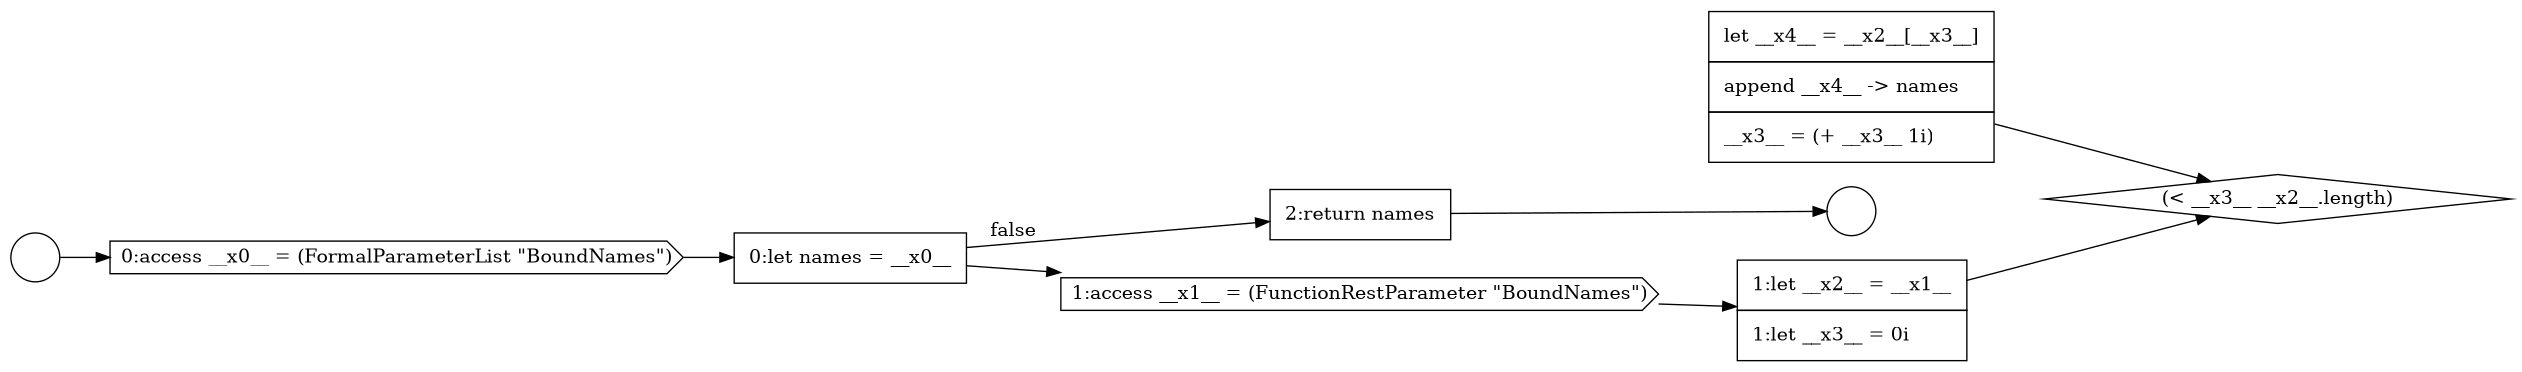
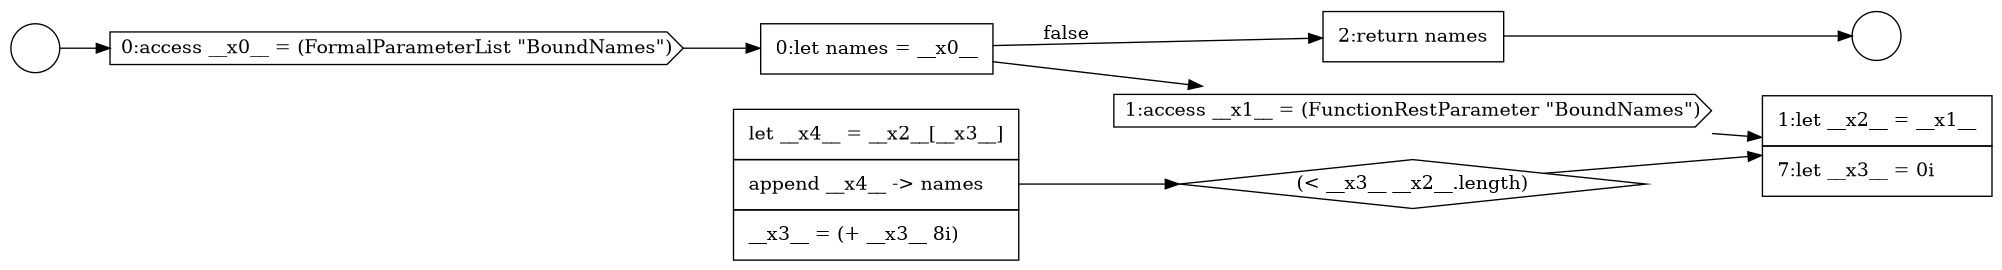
node "let __x4__ = __x2__[__x3__]": text "__x3__ = (+ __x3__ 1i)" -> "__x3__ = (+ __x3__ 8i)"
edge "1:let __x2__ = __x1__" -> "(< __x3__ __x2__.length)": reversed
node "1:let __x2__ = __x1__": text "1:let __x3__ = 0i" -> "7:let __x3__ = 0i"
